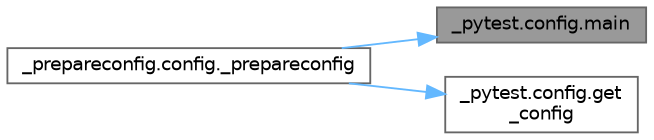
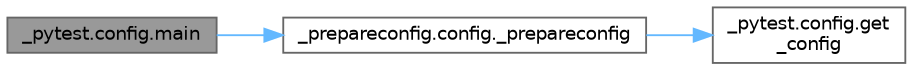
edge "_prepareconfig.config._prepareconfig" -> "_pytest.config.main": reversed
